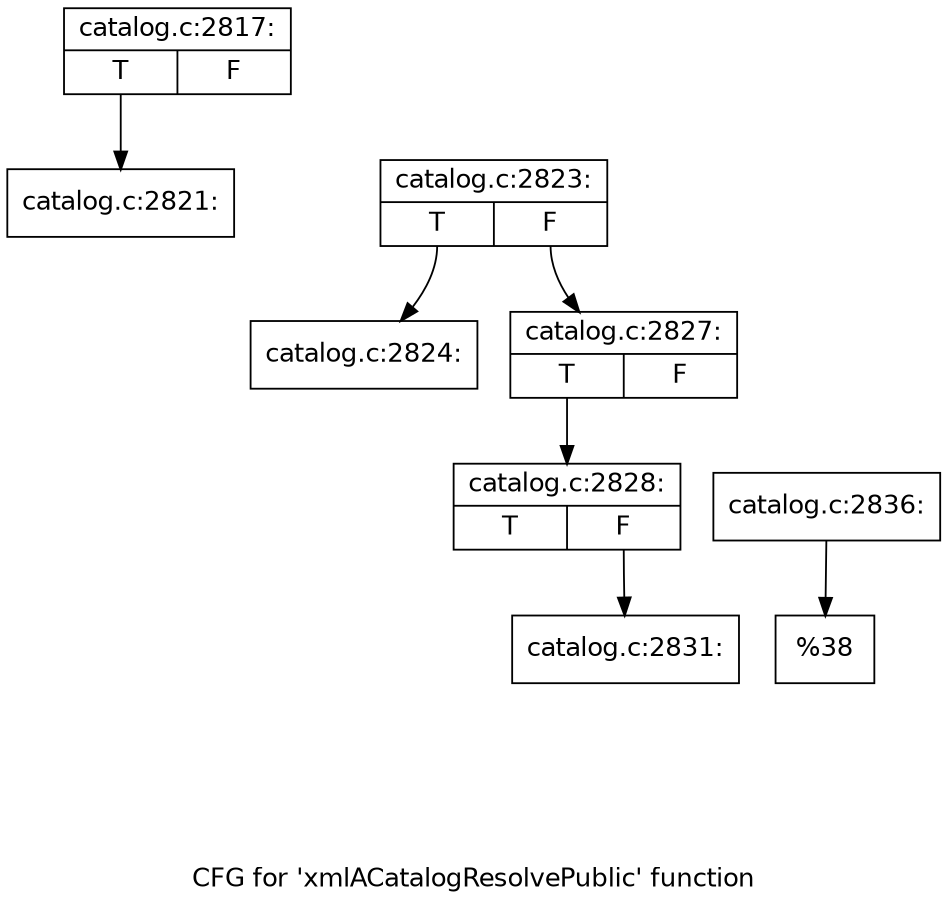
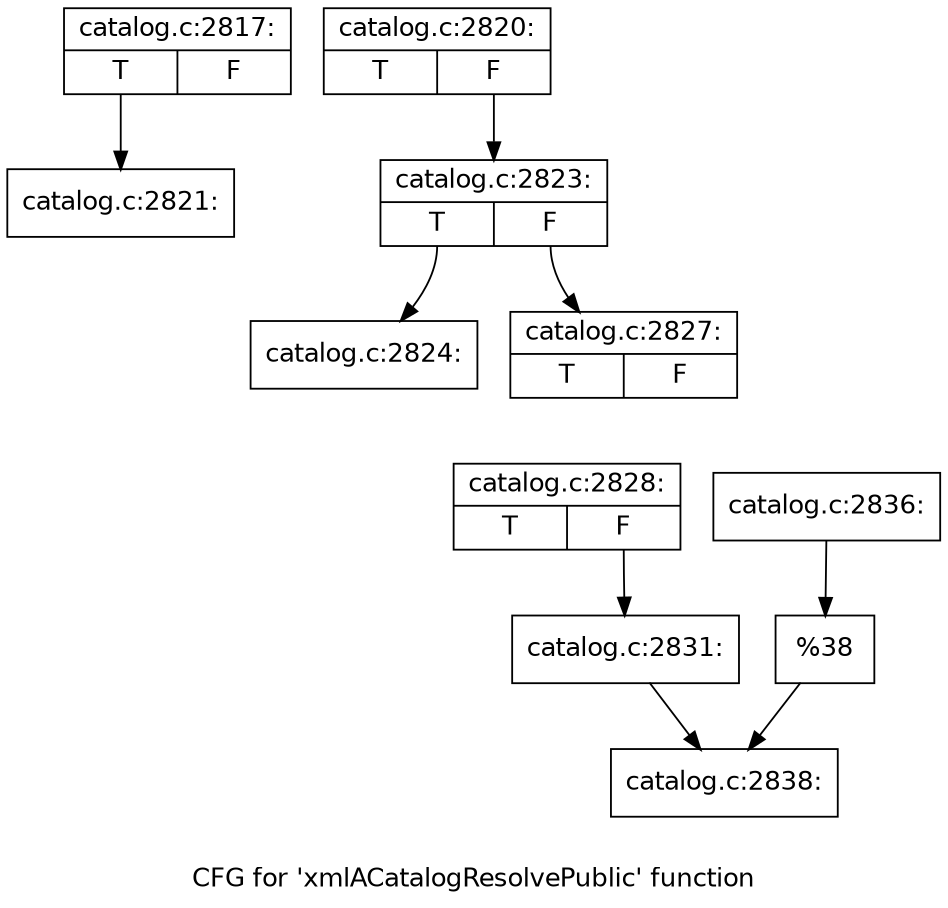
node "catalog.c:2820:": added
edge "catalog.c:2827:" -> "catalog.c:2828:": removed
node "catalog.c:2838:": added
